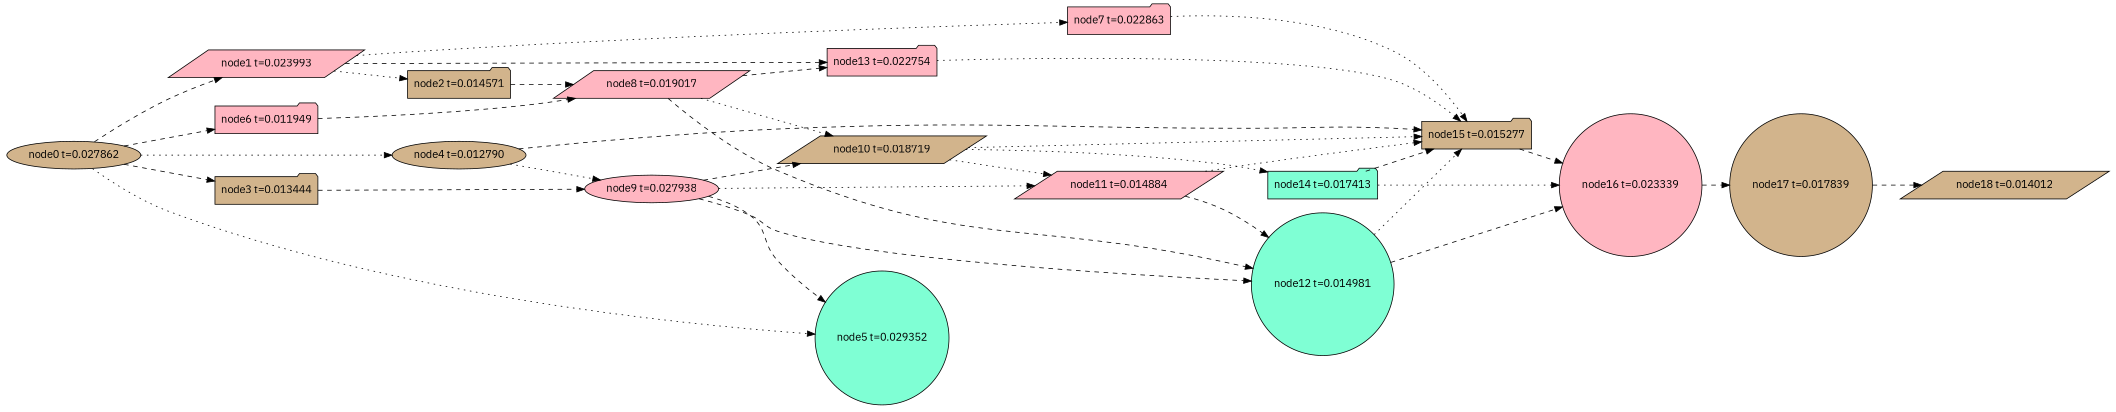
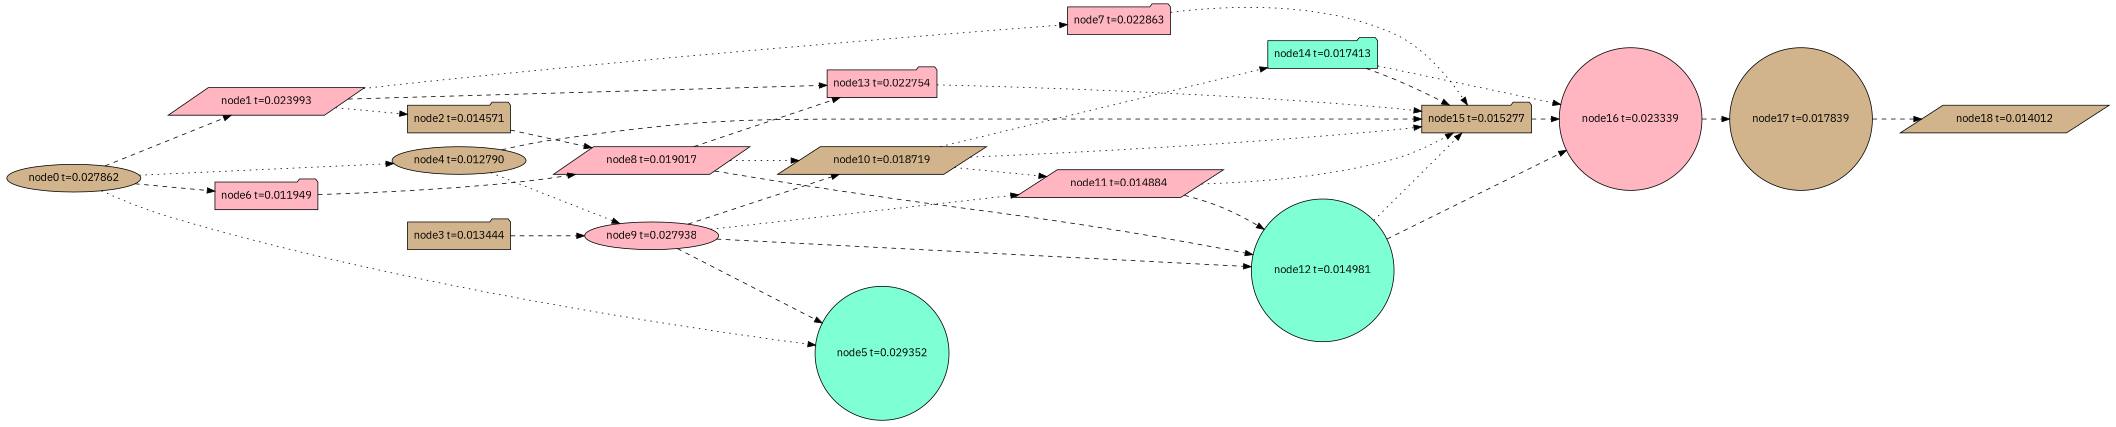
edge "node0 t=0.027862" -> "node3 t=0.013444": removed
